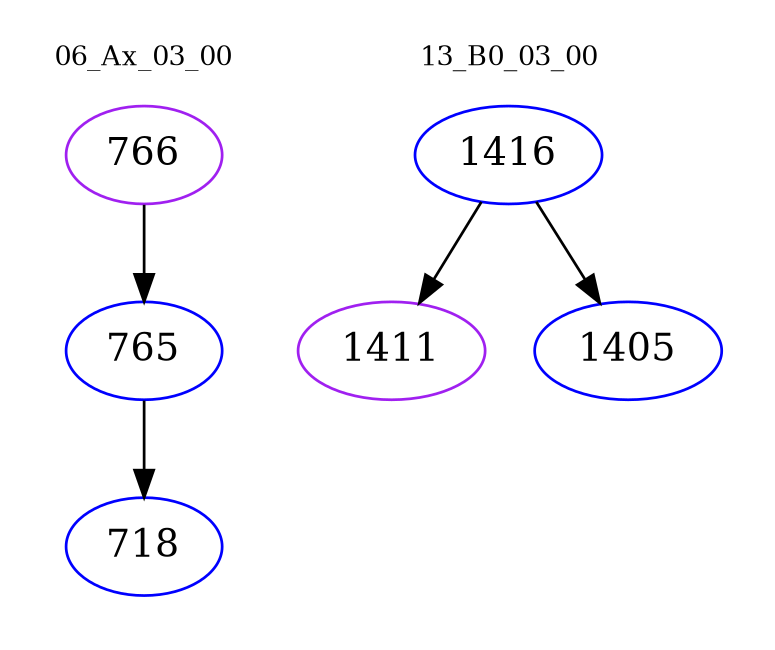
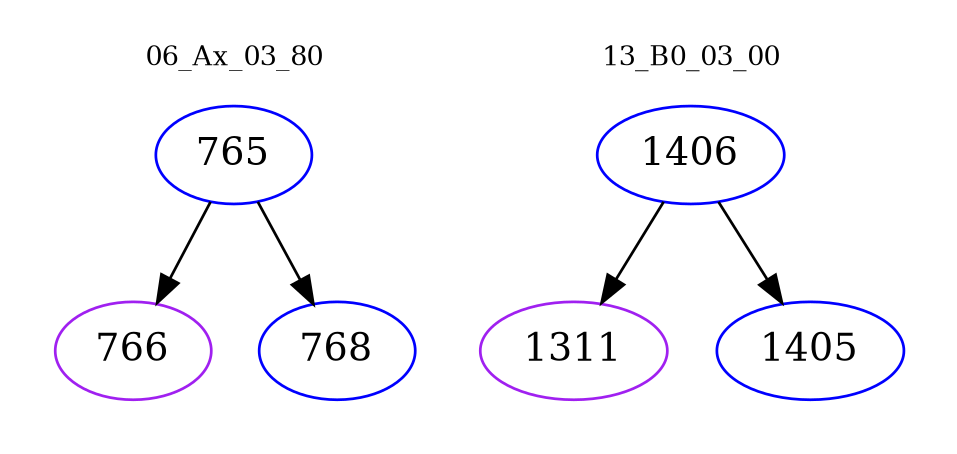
cluster "06_Ax_03_00": label "06_Ax_03_00" -> "06_Ax_03_80"
node "1416": label "1416" -> "1406"
edge "766" -> "765": reversed
node "1411": label "1411" -> "1311"
node "718": label "718" -> "768"
